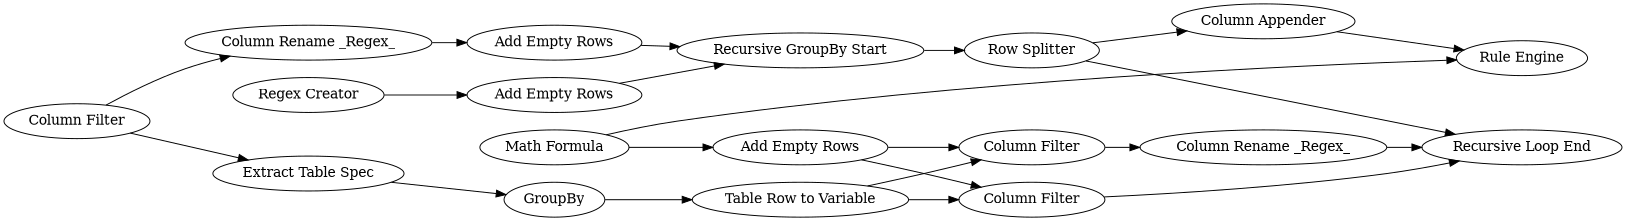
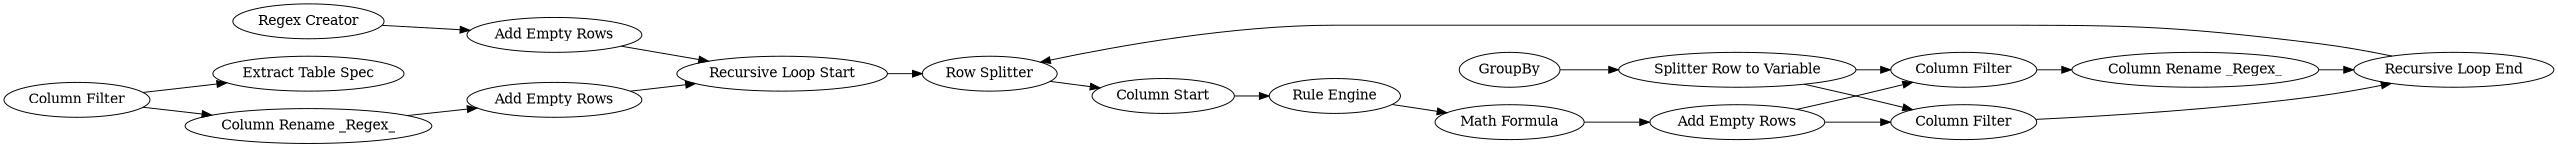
node "Column Appender": label "Column Appender" -> "Column Start"
node "Recursive GroupBy Start": label "Recursive GroupBy Start" -> "Recursive Loop Start"
edge "Math Formula" -> "Rule Engine": reversed
edge "Row Splitter" -> "Recursive Loop End": reversed
edge "Extract Table Spec" -> "GroupBy": removed
node "Table Row to Variable": label "Table Row to Variable" -> "Splitter Row to Variable"
